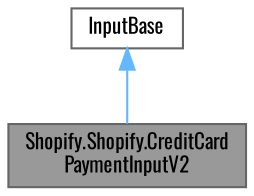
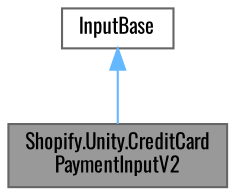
node "Shopify.Shopify.CreditCard PaymentInputV2": label "Shopify.Shopify.CreditCard PaymentInputV2" -> "Shopify.Unity.CreditCard PaymentInputV2"
